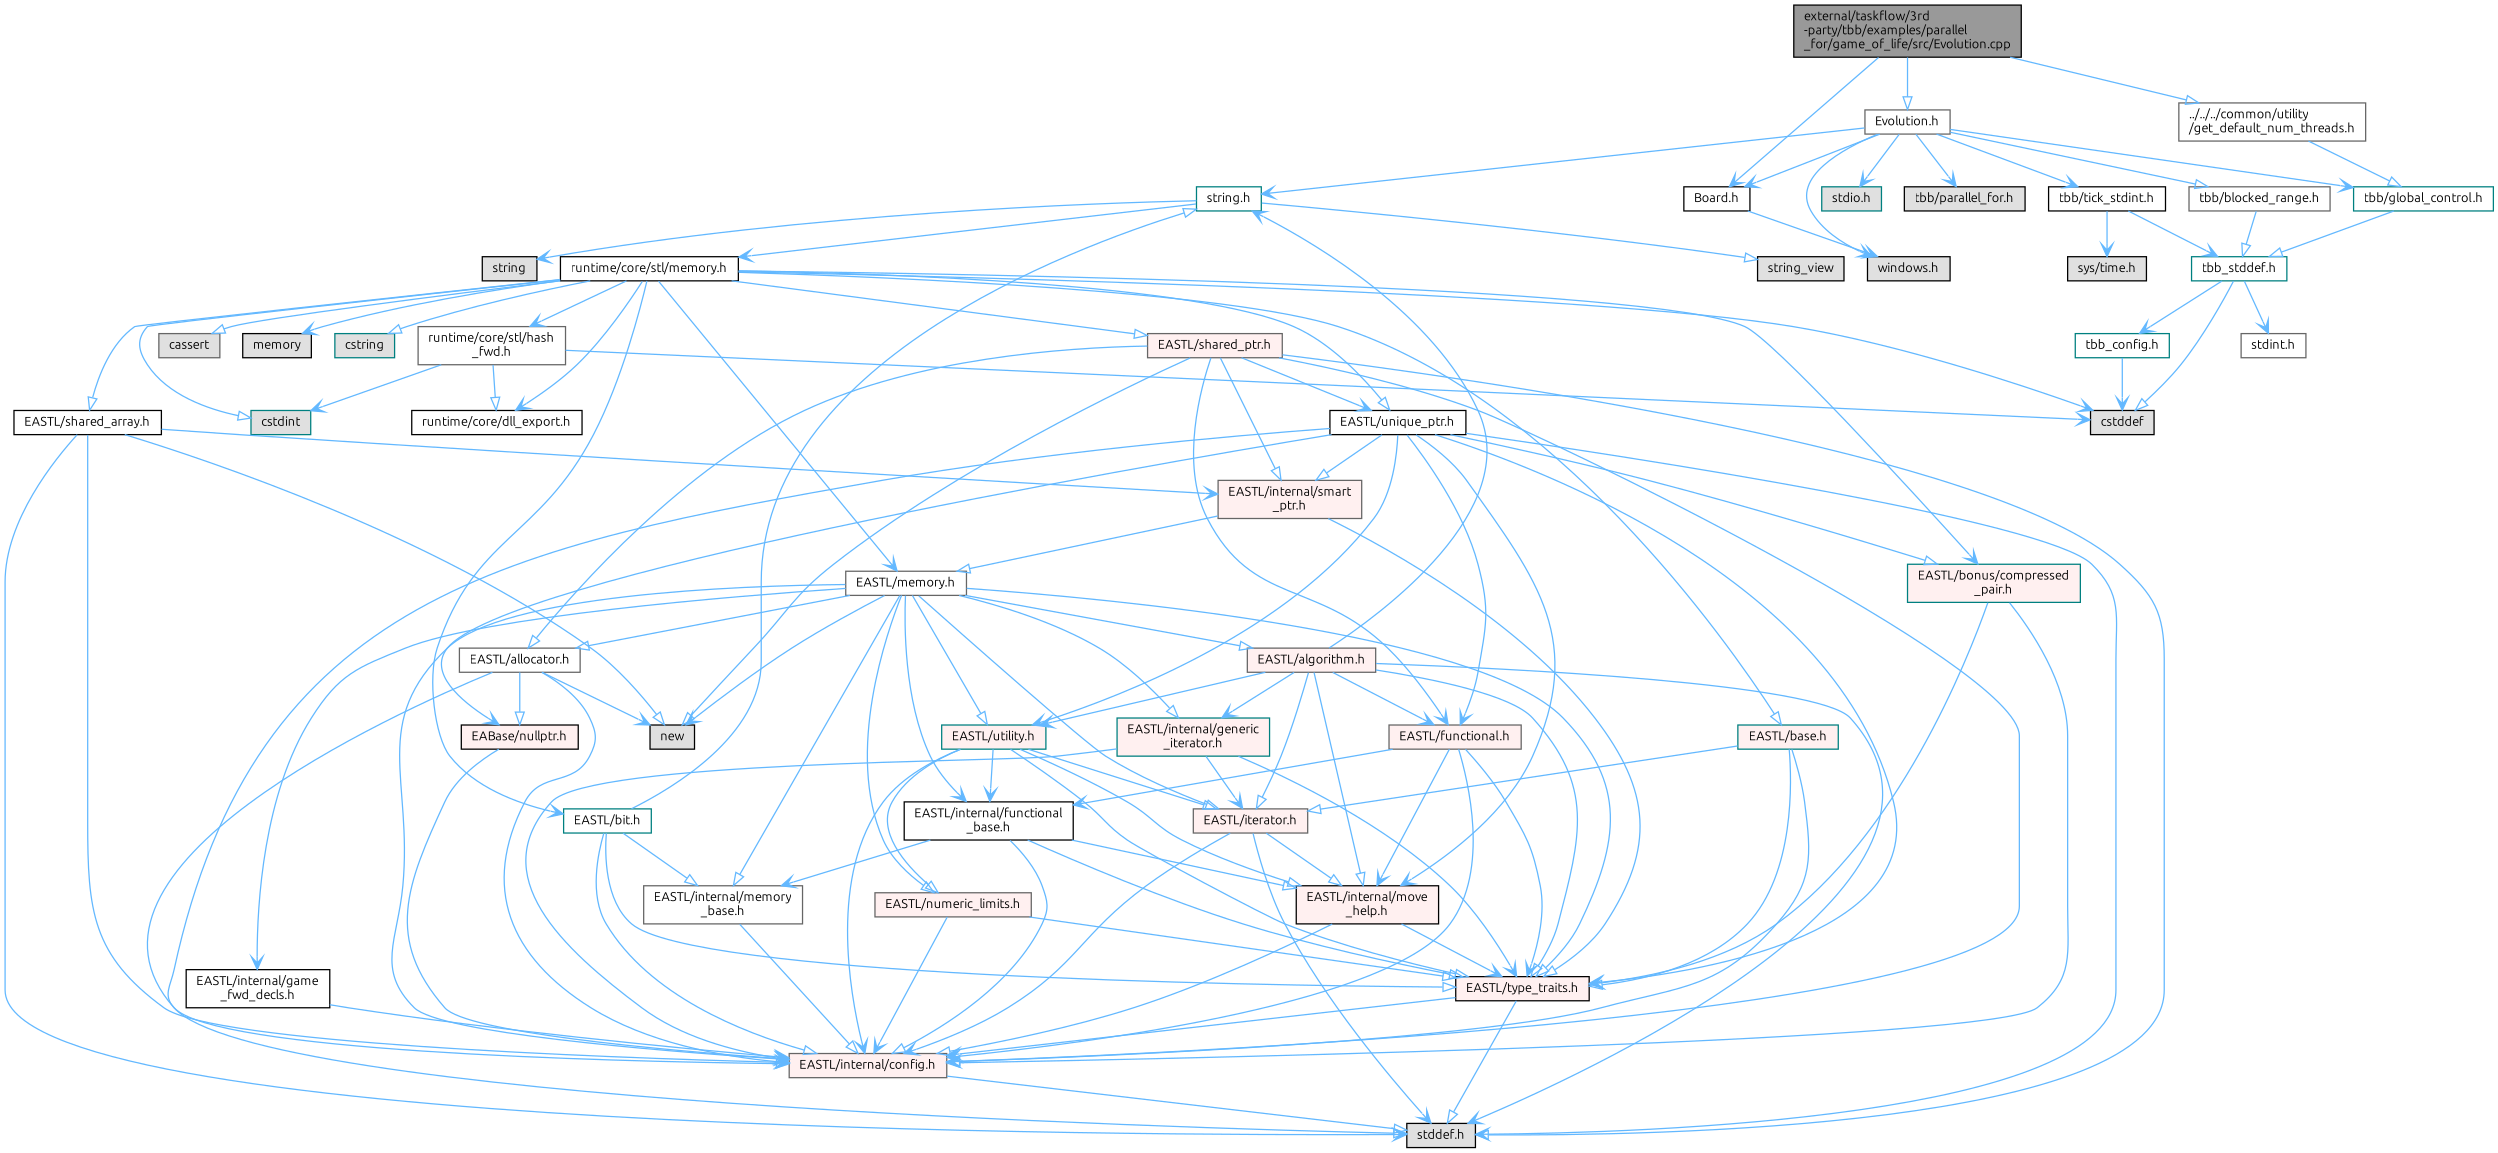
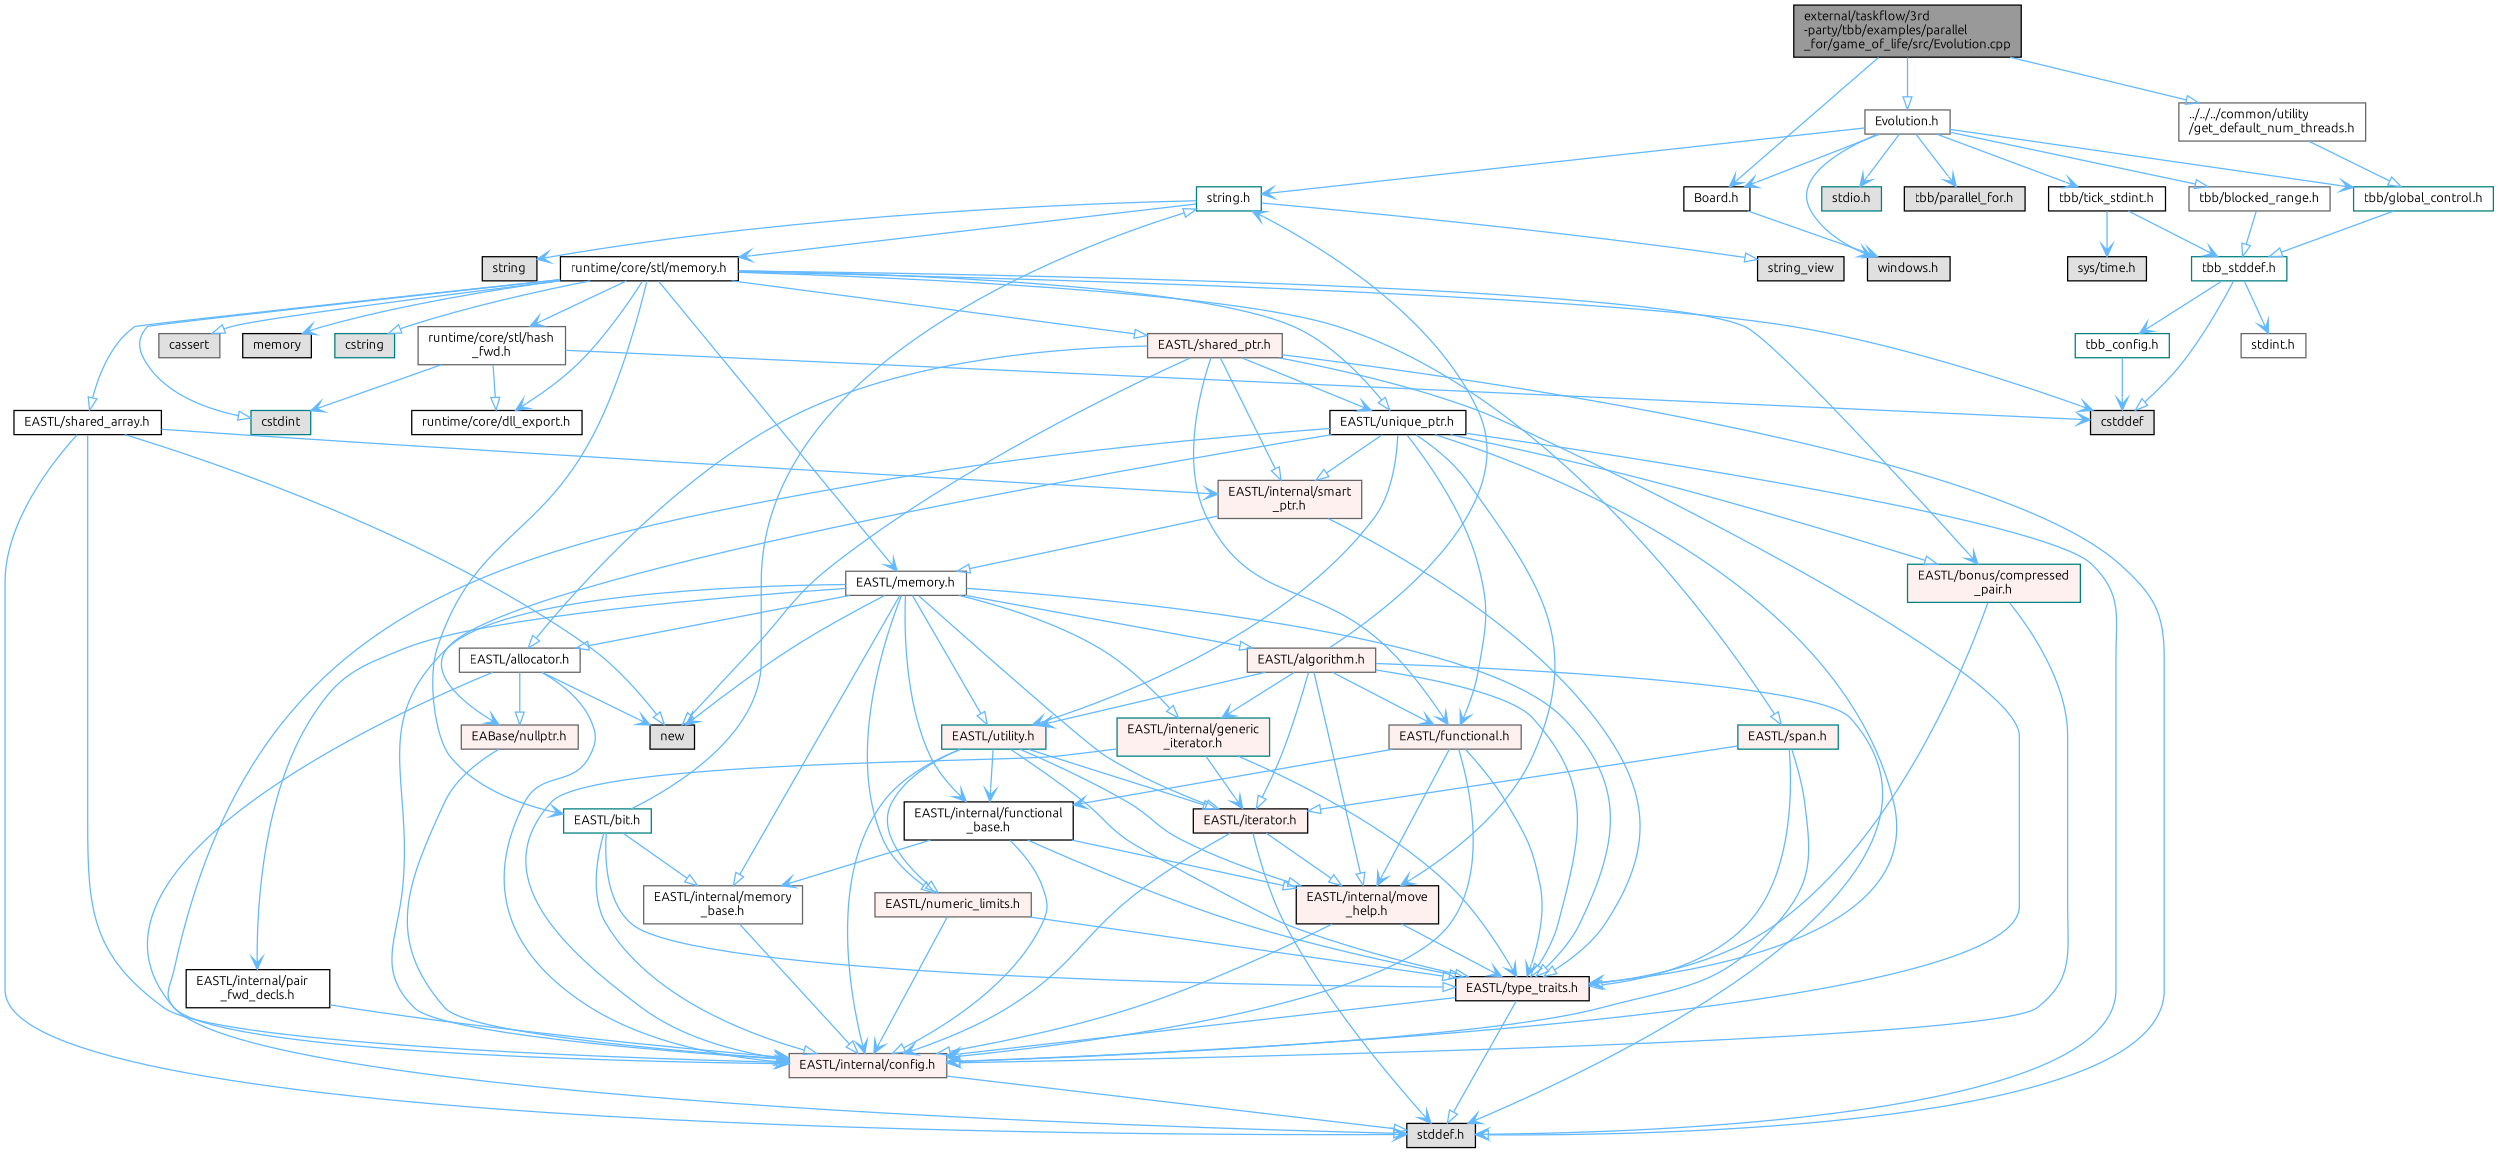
node "EABase/nullptr.h": color black -> gray40
node "EASTL/base.h": label "EASTL/base.h" -> "EASTL/span.h"
node "EASTL/iterator.h": color gray40 -> black
node "EASTL/internal/game _fwd_decls.h": label "EASTL/internal/game _fwd_decls.h" -> "EASTL/internal/pair _fwd_decls.h"
